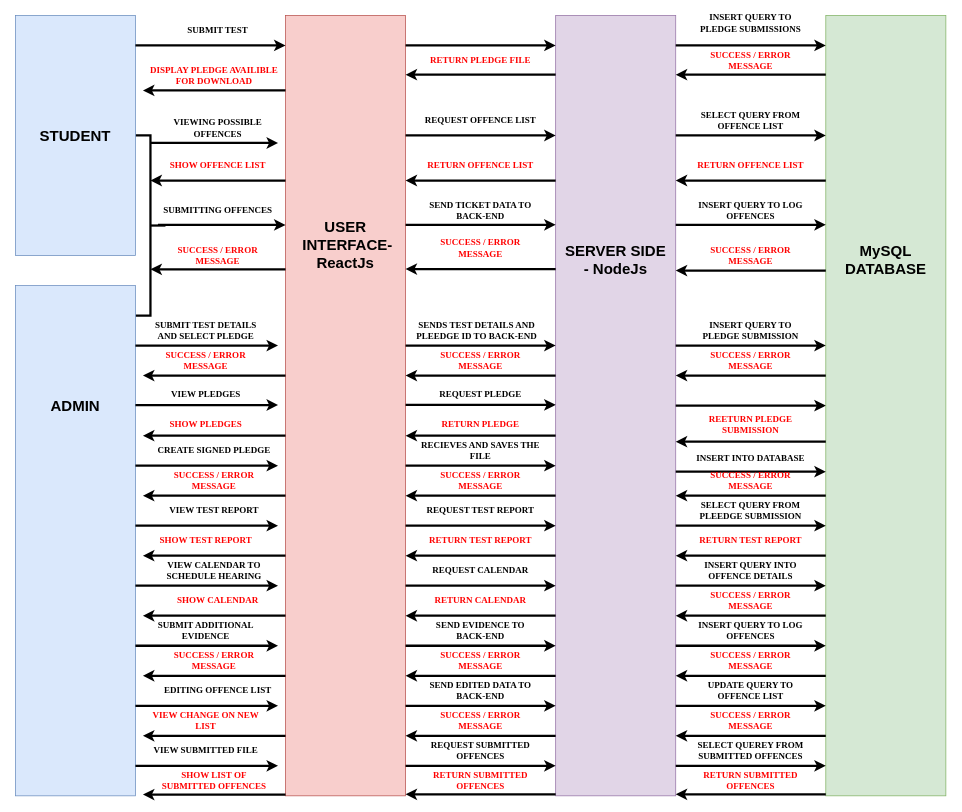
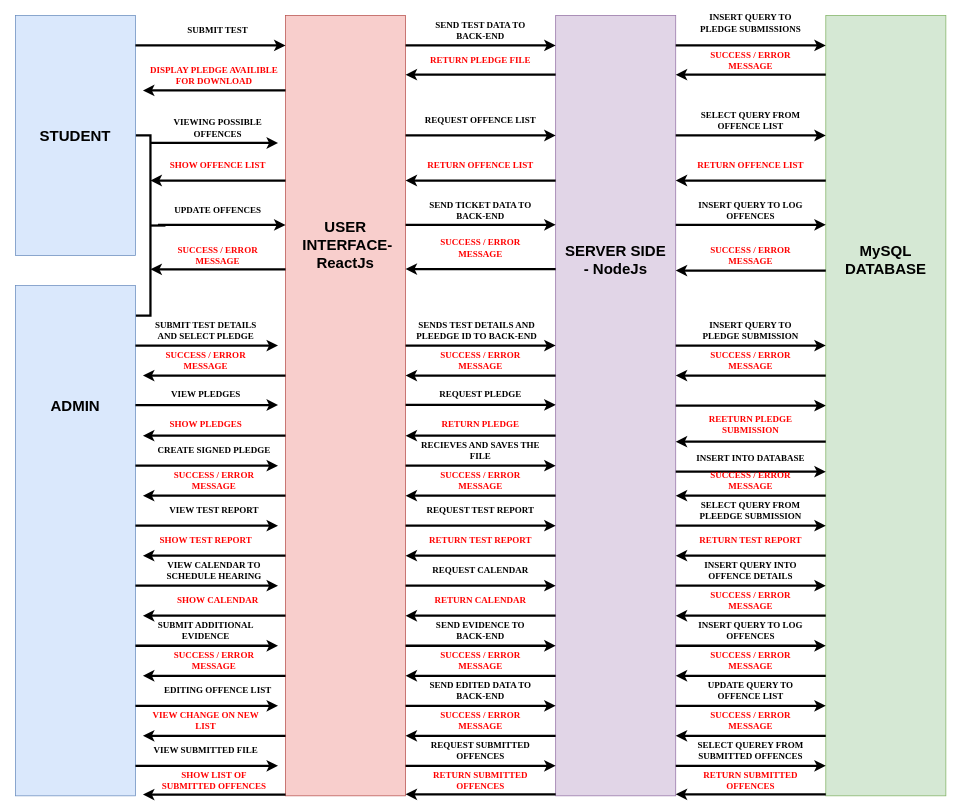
node "SEND TEST DATA TO BACK-END": added
node "SUBMITTING OFFENCES": label "SUBMITTING OFFENCES" -> "UPDATE OFFENCES"
